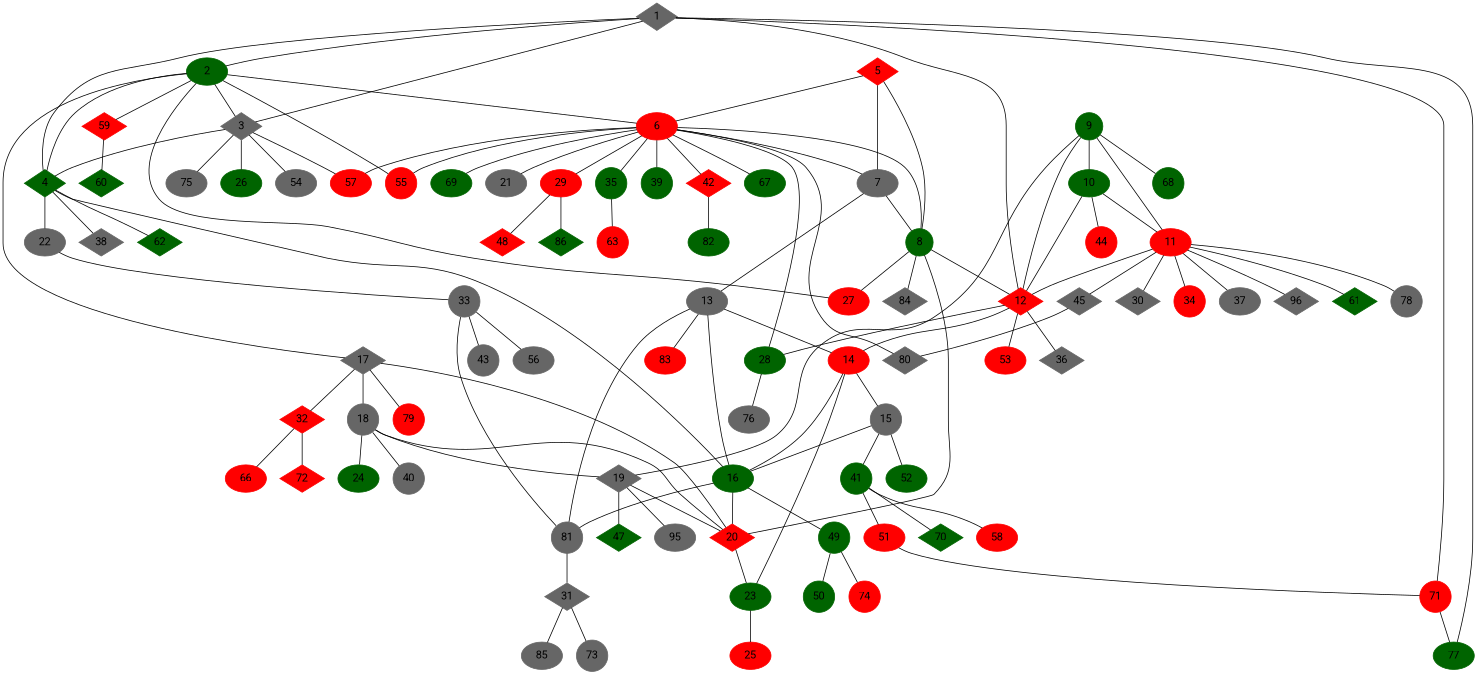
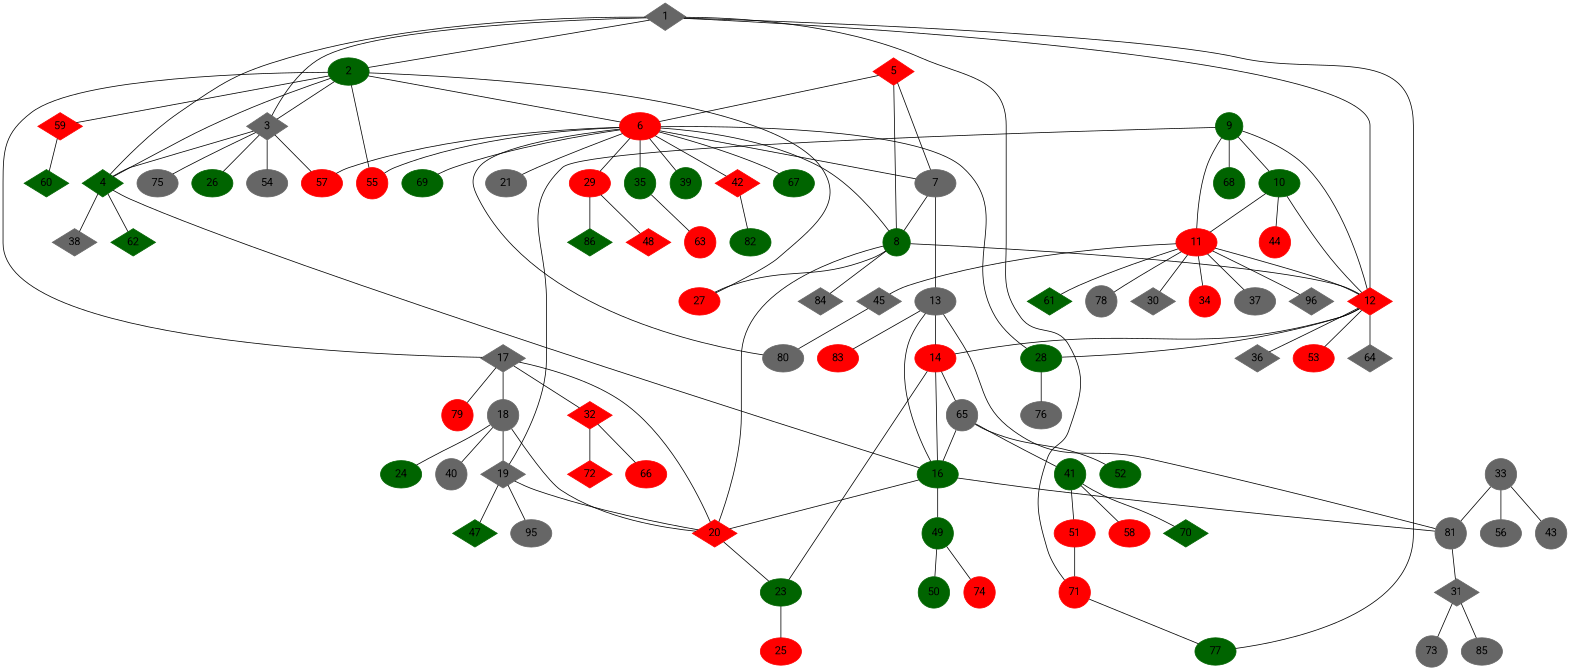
node "22": removed
node "64": added
node "80": shape diamond -> ellipse
node "15": label "15" -> "65"
